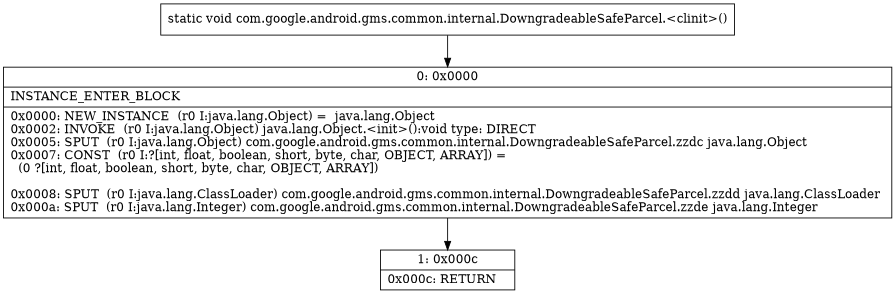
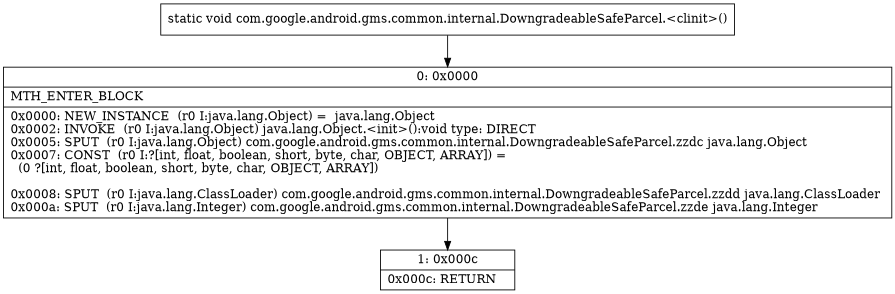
node "0: 0x0000": text "INSTANCE_ENTER_BLOCK" -> "MTH_ENTER_BLOCK"
